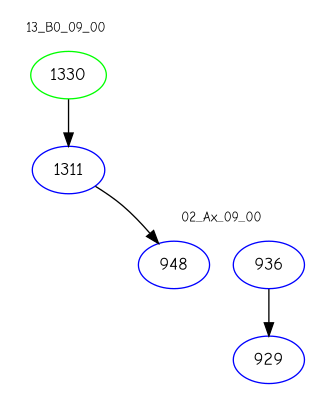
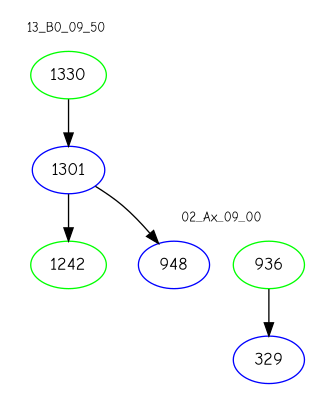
cluster "13_B0_09_00": label "13_B0_09_00" -> "13_B0_09_50"
node "1311": label "1311" -> "1301"
node "1242": added
node "936": color blue -> green
node "929": label "929" -> "329"
